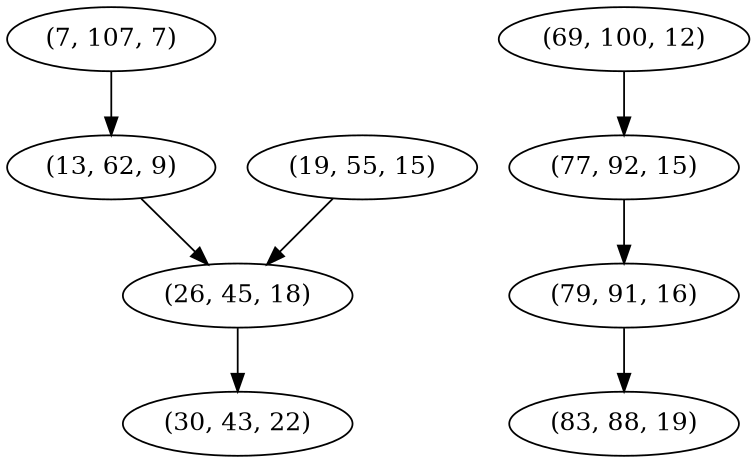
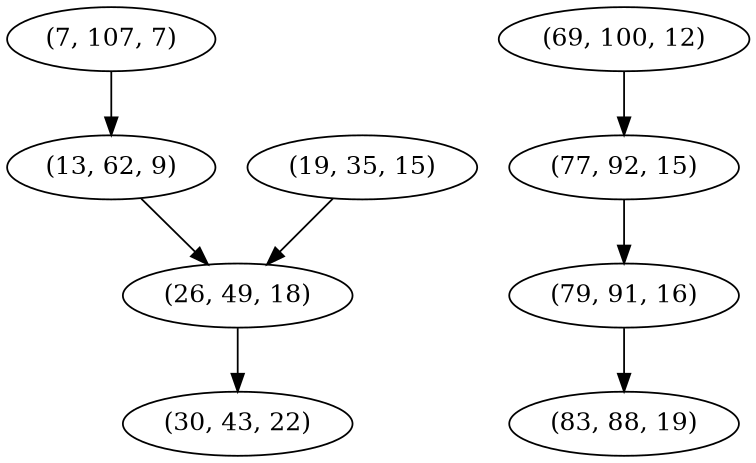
node "(19, 55, 15)": label "(19, 55, 15)" -> "(19, 35, 15)"
node "(26, 45, 18)": label "(26, 45, 18)" -> "(26, 49, 18)"
